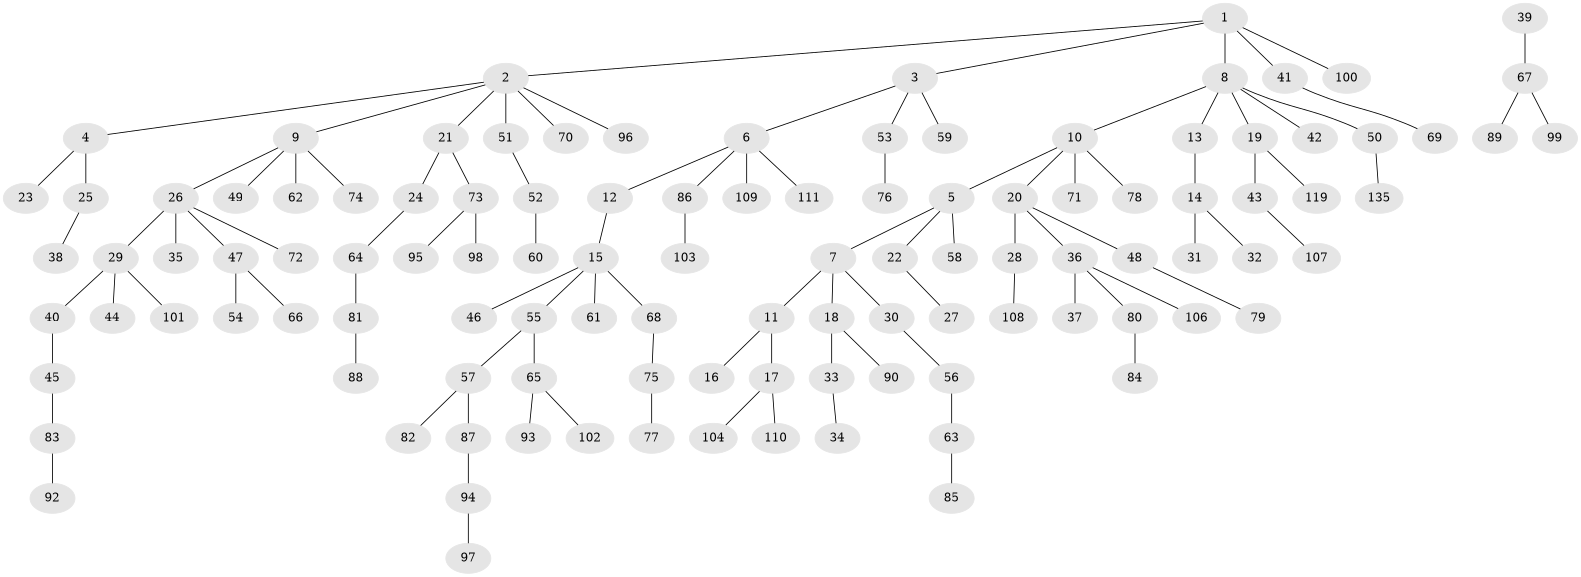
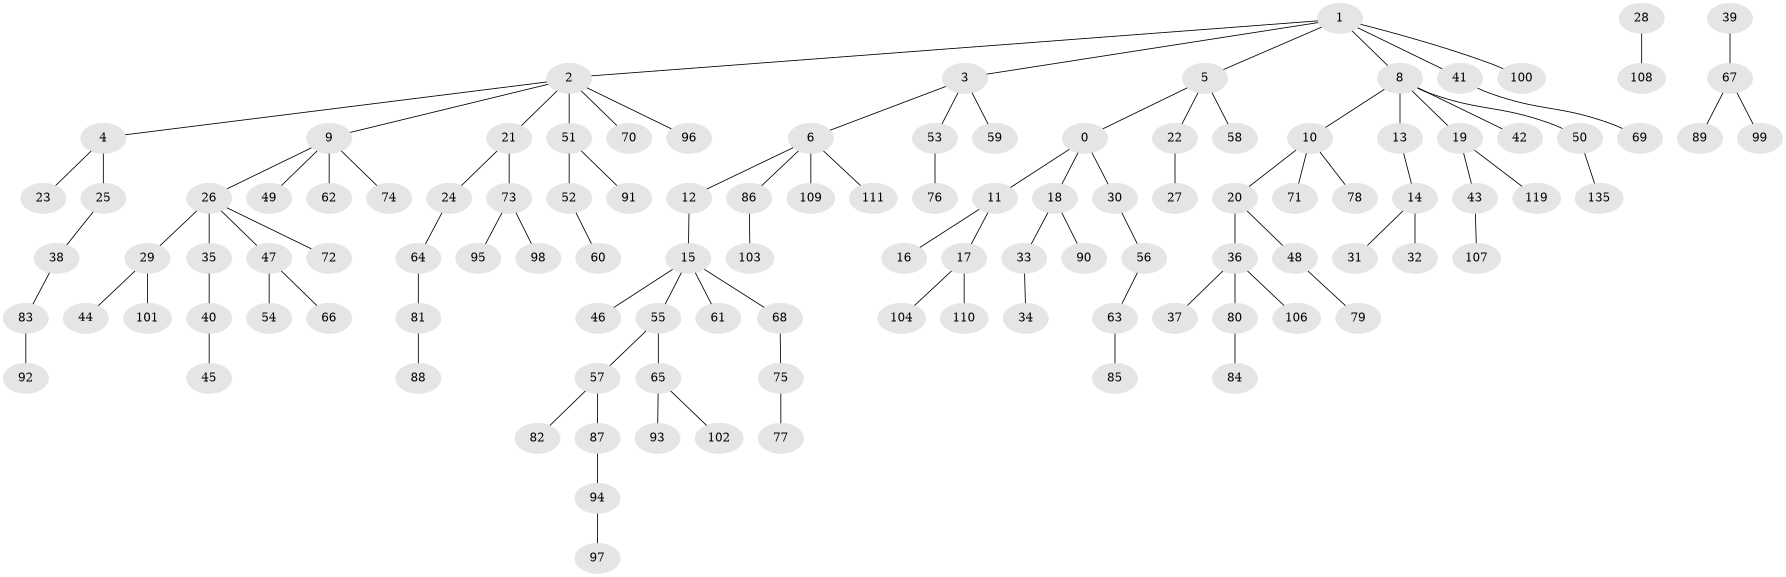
edge "10" -- "5": now "1" -- "5"
node "91": added
edge "20" -- "28": removed
node "7": label "7" -> "0"
edge "29" -- "40": now "35" -- "40"
edge "45" -- "83": now "38" -- "83"
